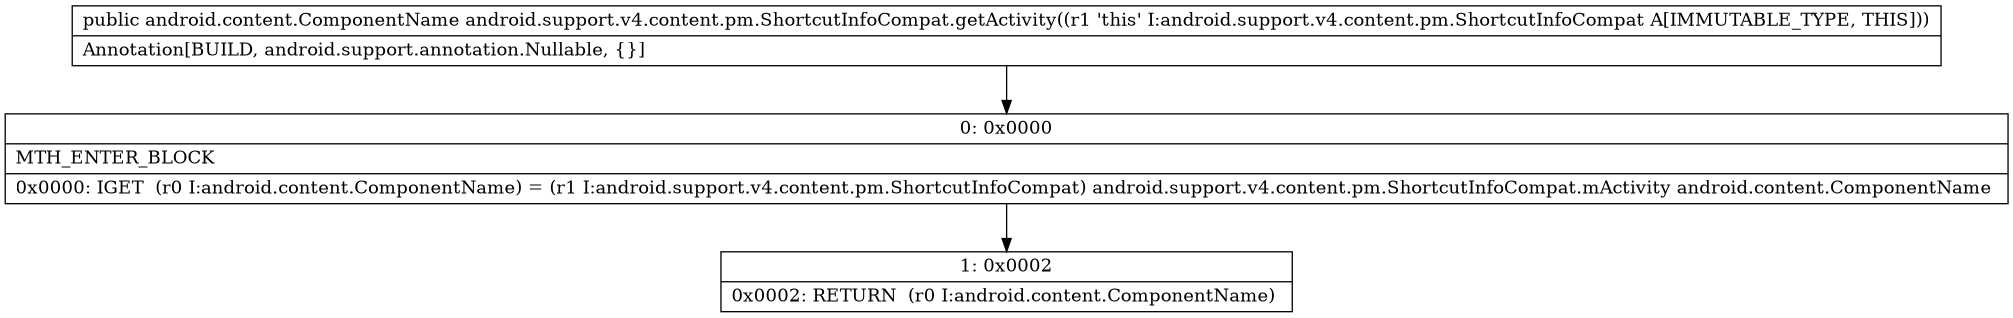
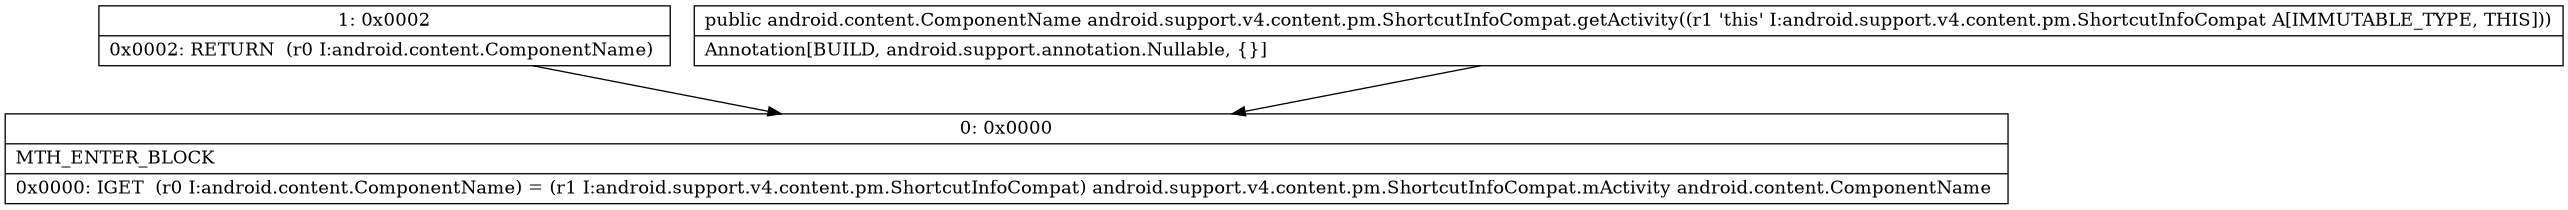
edge "0: 0x0000" -> "1: 0x0002": reversed
